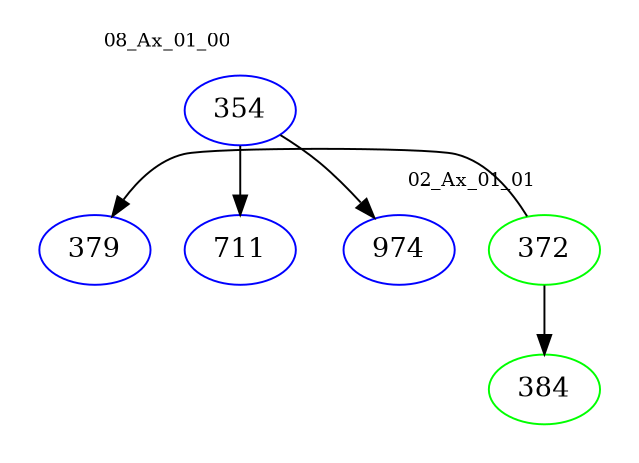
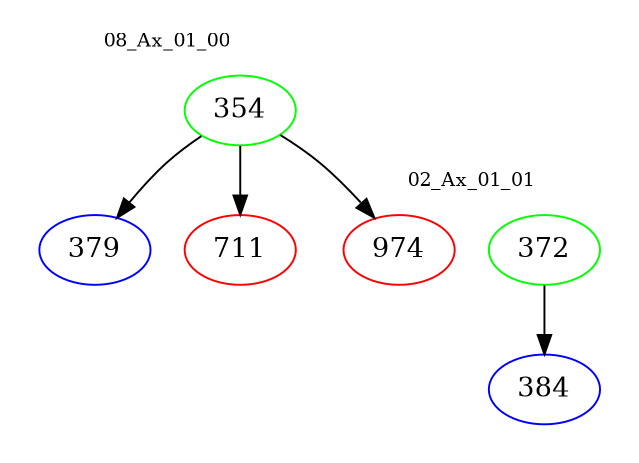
node "354": color blue -> green
edge "372" -> "379": now "354" -> "379"
node "711": color blue -> red
node "974": color blue -> red
node "384": color green -> blue
